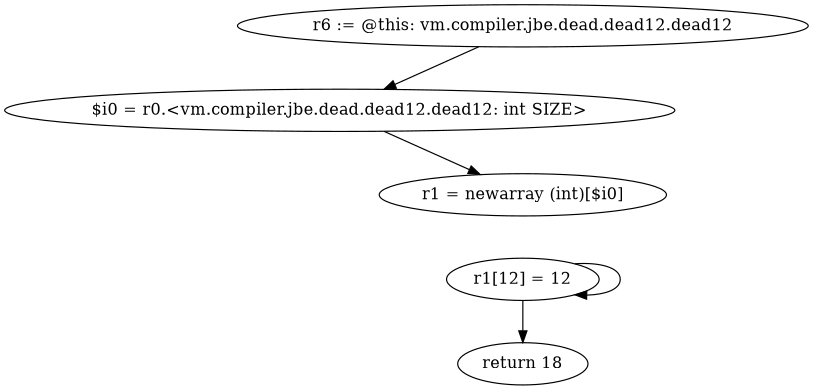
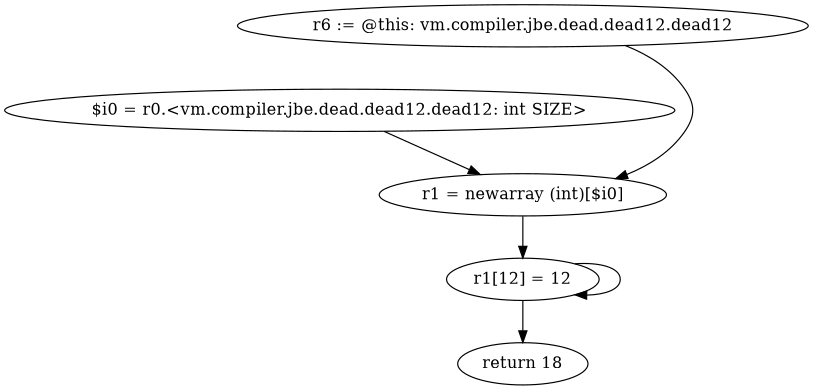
edge "r6 := @this: vm.compiler.jbe.dead.dead12.dead12" -> "$i0 = r0.<vm.compiler.jbe.dead.dead12.dead12: int SIZE>": now "r6 := @this: vm.compiler.jbe.dead.dead12.dead12" -> "r1 = newarray (int)[$i0]"
edge "r1 = newarray (int)[$i0]" -> "r1[12] = 12": added
